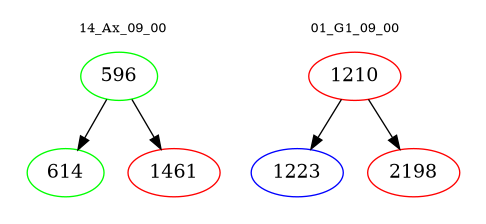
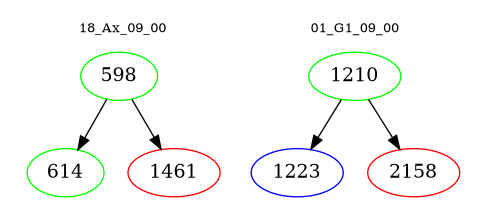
cluster "14_Ax_09_00": label "14_Ax_09_00" -> "18_Ax_09_00"
node "596": label "596" -> "598"
node "1210": color red -> green
node "2198": label "2198" -> "2158"
